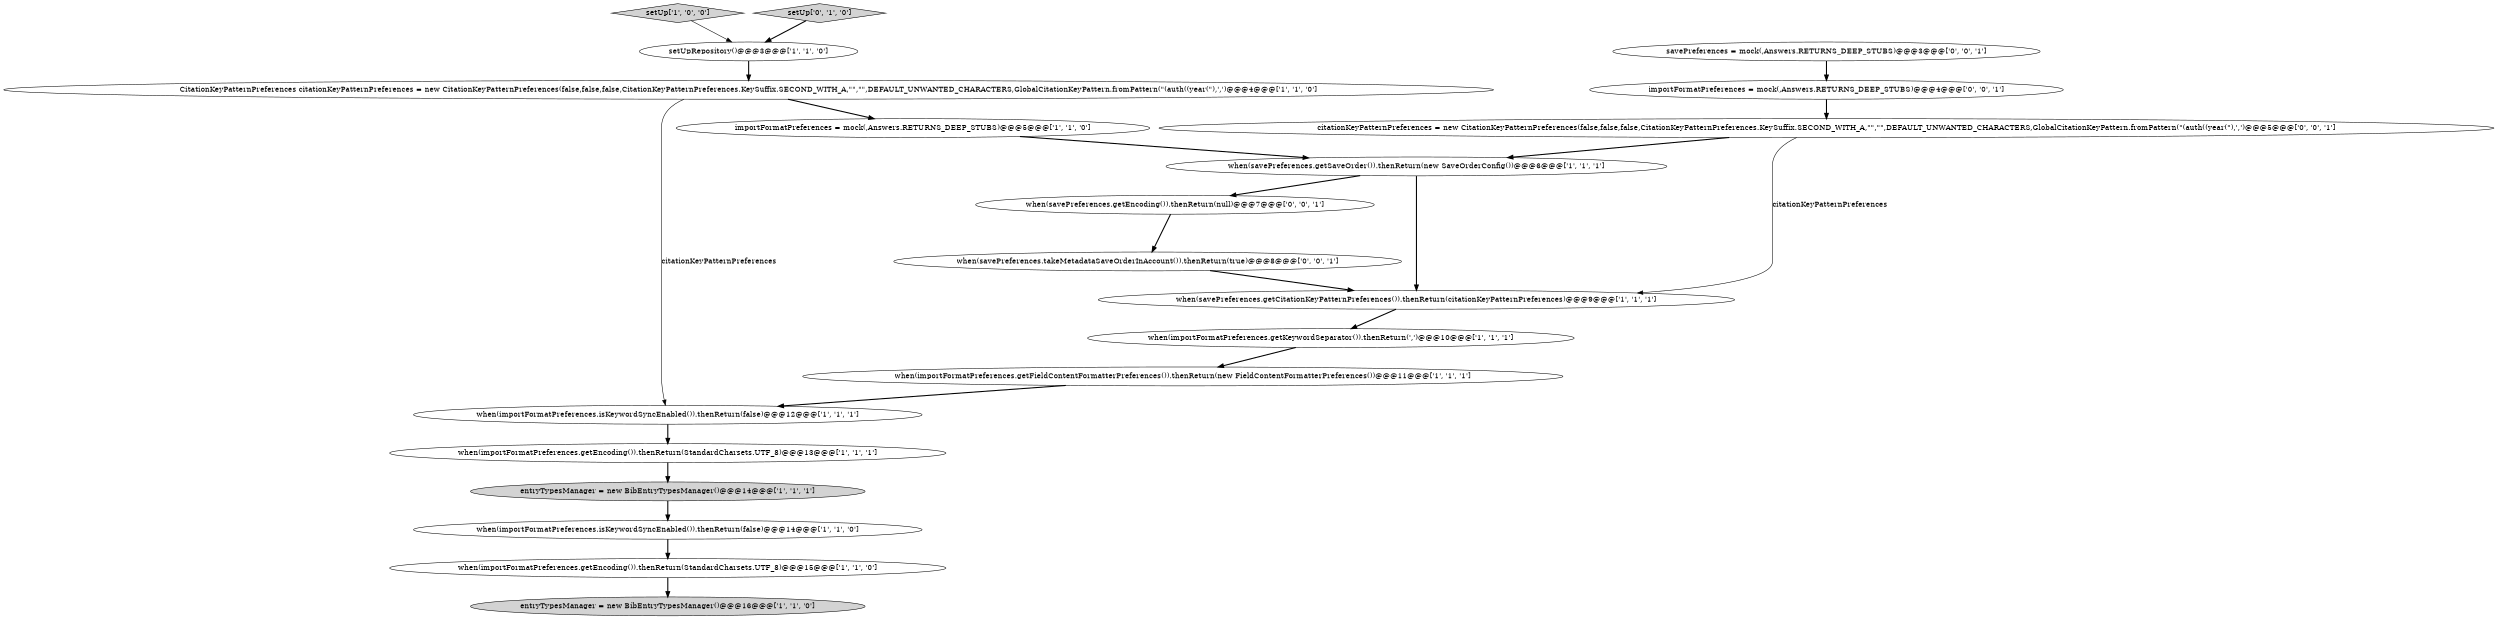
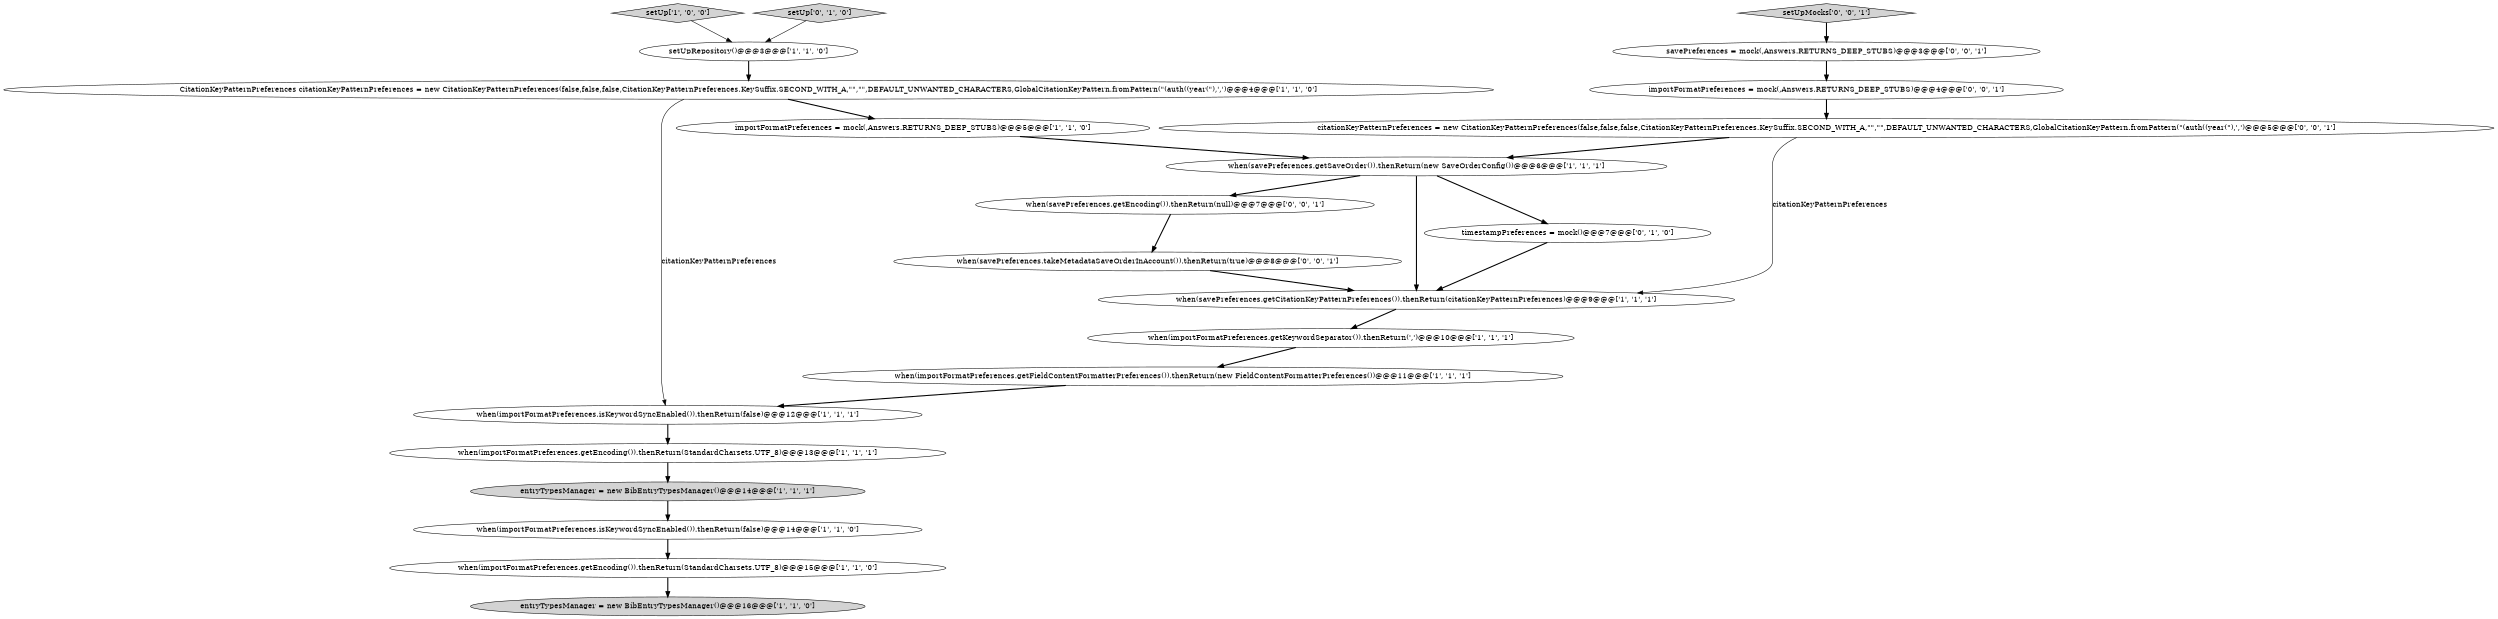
node "setUpMocks['0', '0', '1']": added
edge "setUp['0', '1', '0']" -> "setUpRepository()@@@3@@@['1', '1', '0']": style bold -> solid
node "timestampPreferences = mock()@@@7@@@['0', '1', '0']": added
